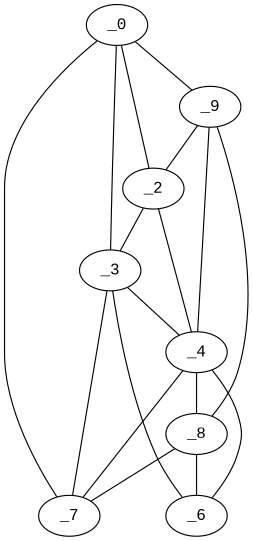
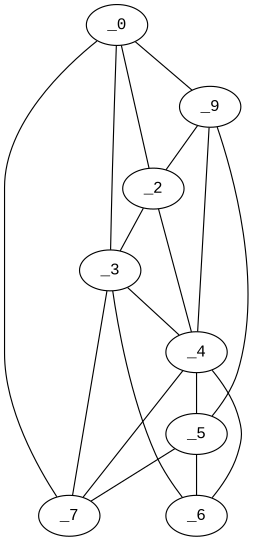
node "_8": label "_8" -> "_5"
